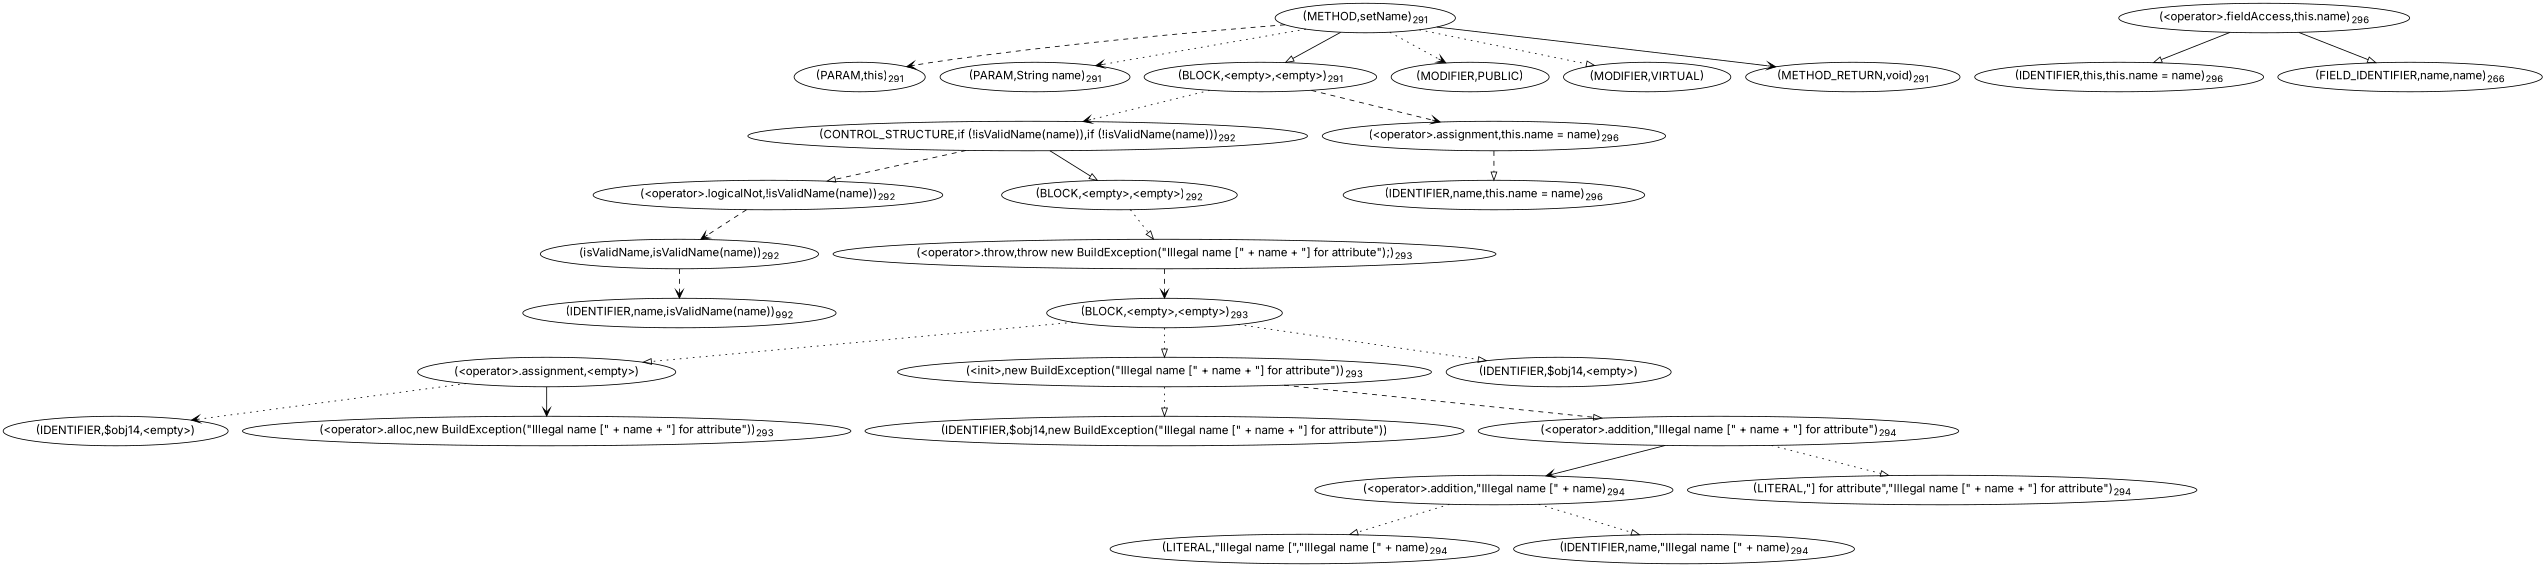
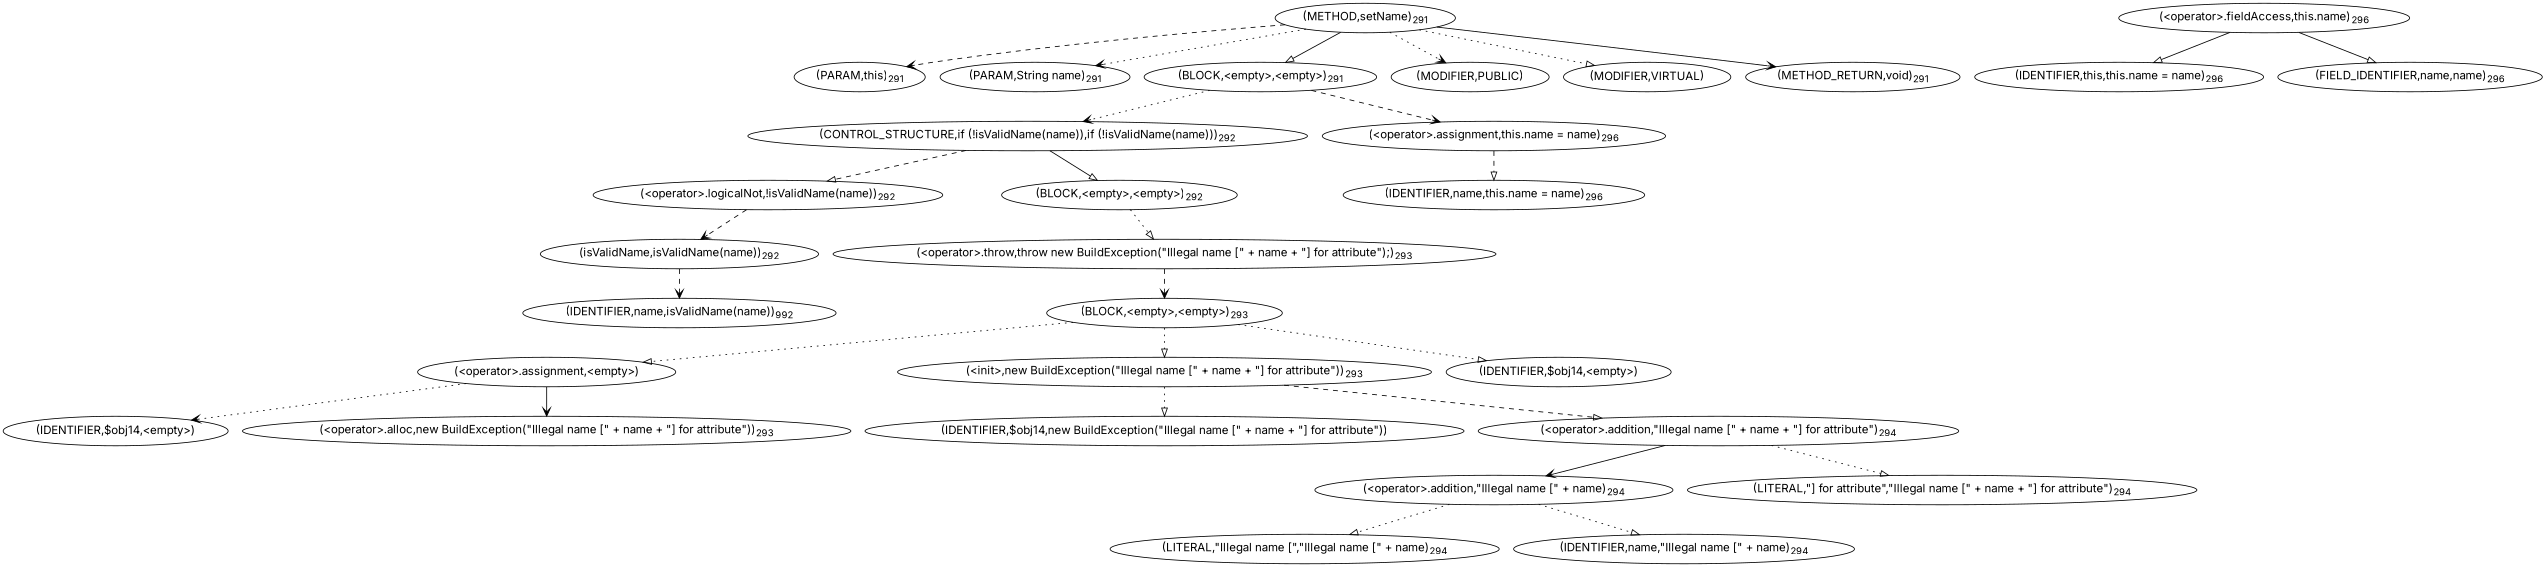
node "(FIELD_IDENTIFIER,name,name)": text "266" -> "296"
